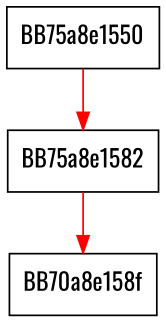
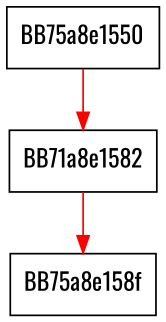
node "BB75a8e1582": label "BB75a8e1582" -> "BB71a8e1582"
node "BB70a8e158f": label "BB70a8e158f" -> "BB75a8e158f"
